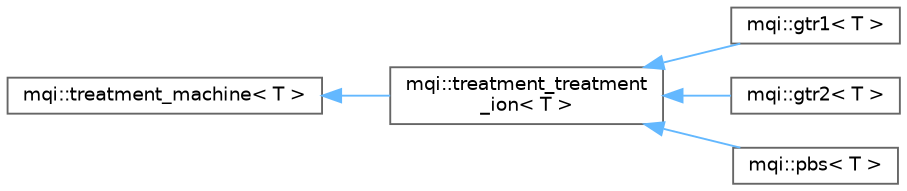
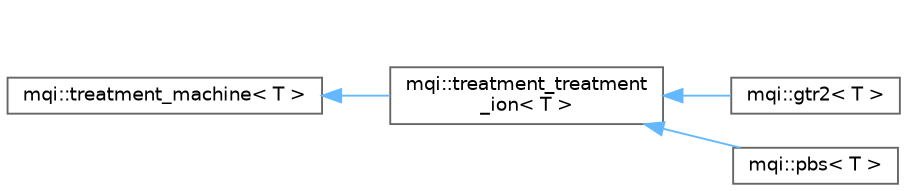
node "mqi::gtr1< T >": removed
